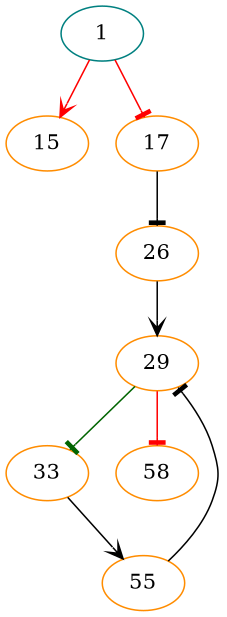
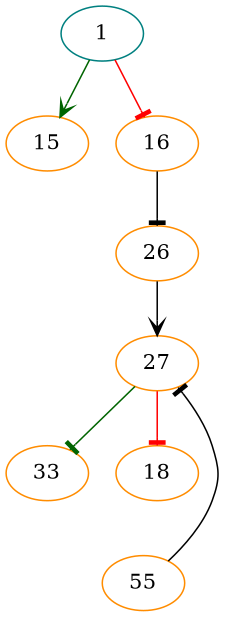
edge "1" -> "15": color red -> darkgreen
node "17": label "17" -> "16"
node "29": label "29" -> "27"
node "58": label "58" -> "18"
edge "33" -> "55": removed
